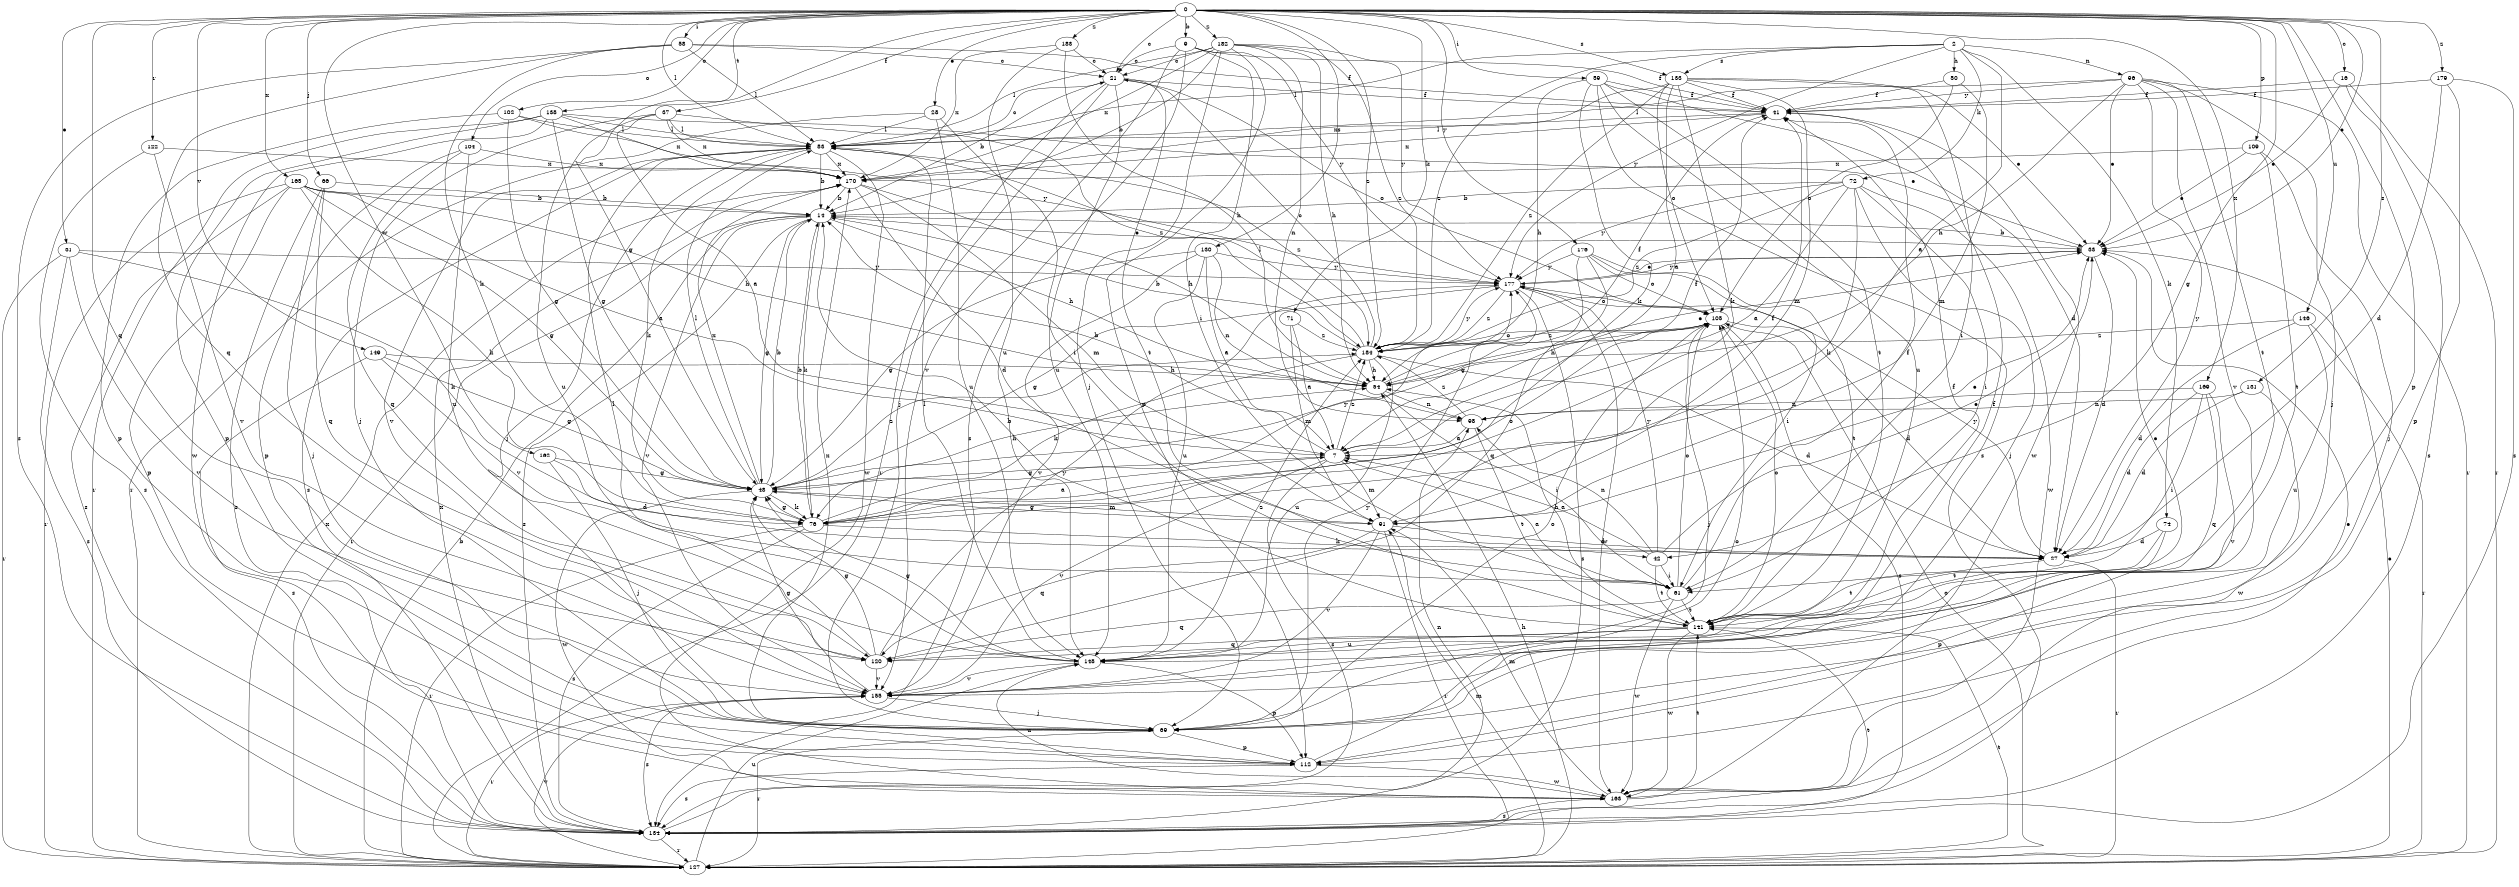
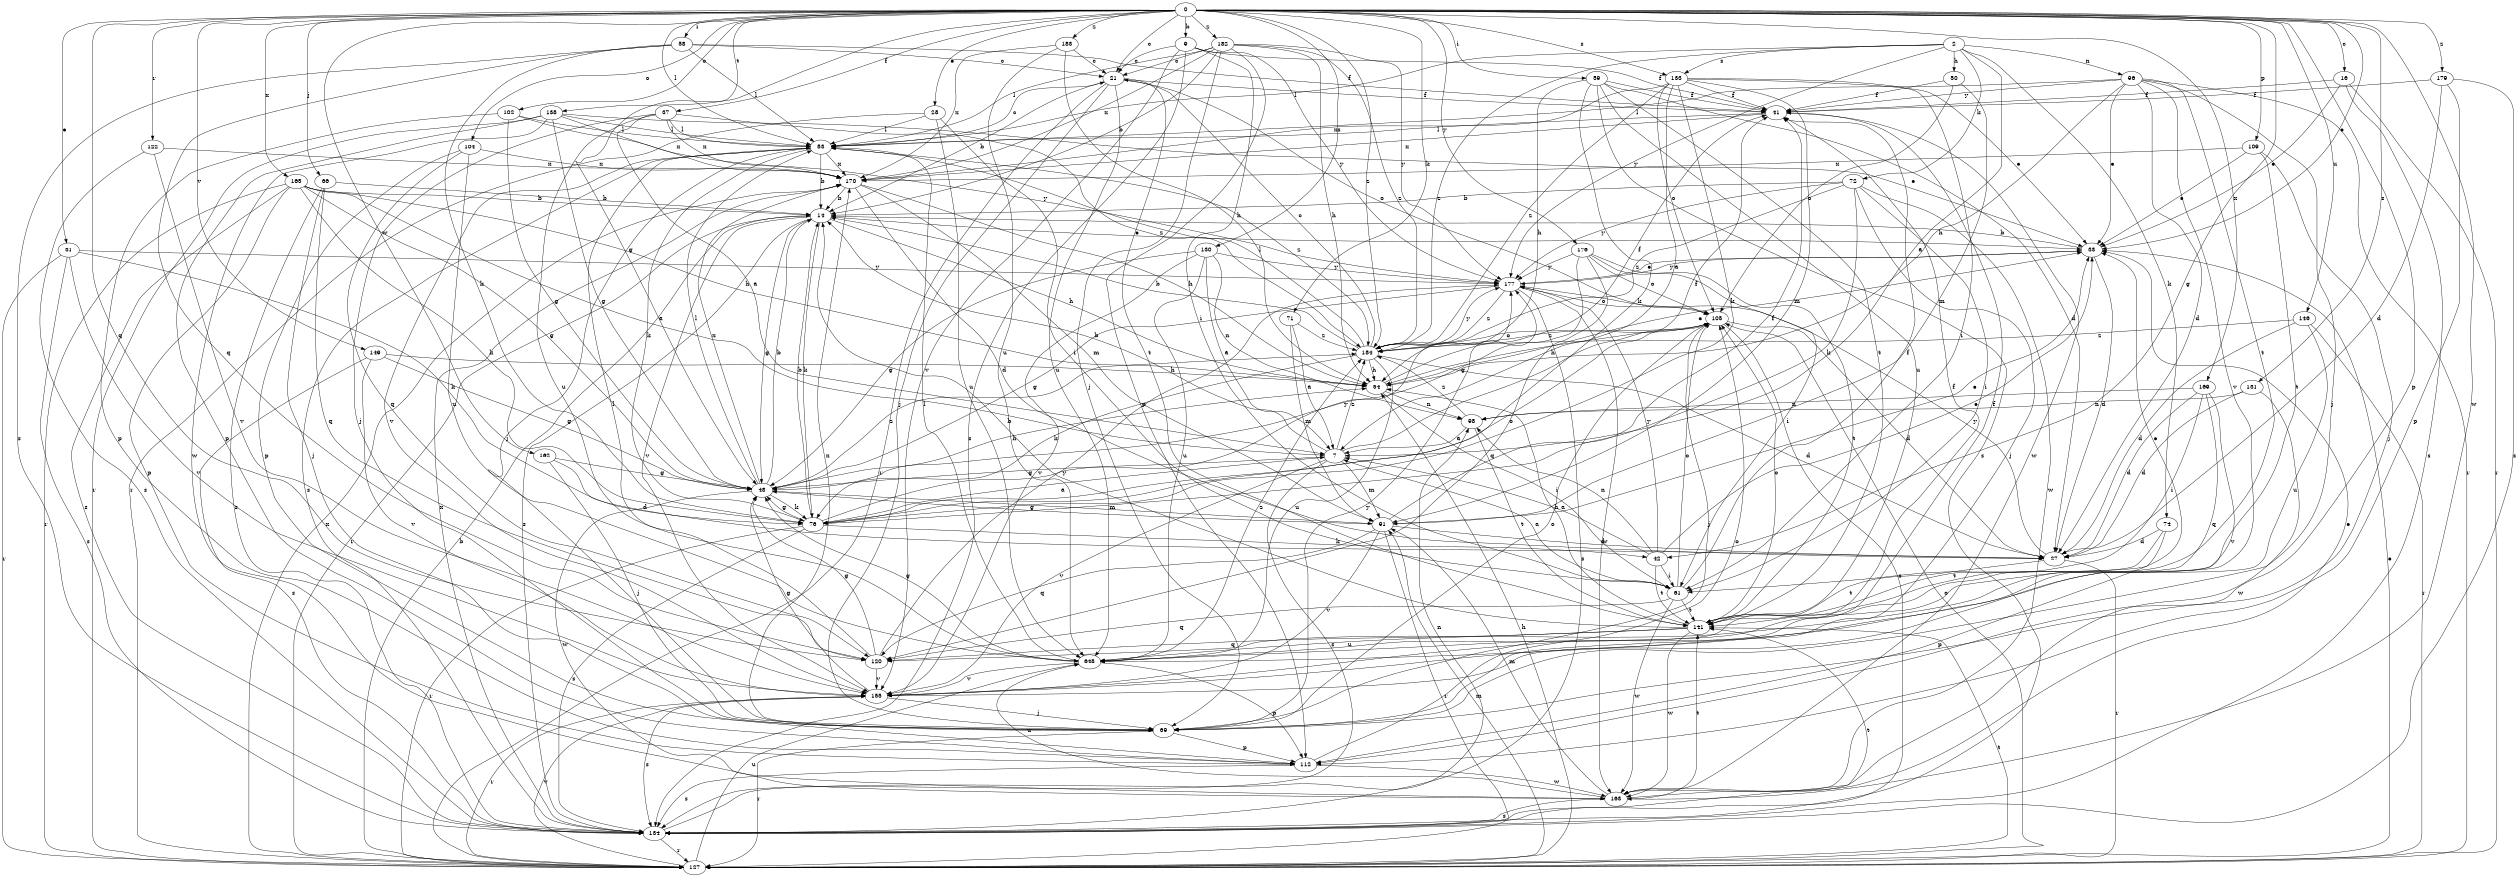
edge "182" -> "98": removed, label "n"
edge "96" -> "27": label "y" -> "d"
edge "72" -> "7": removed, label "a"
edge "149" -> "61": now "149" -> "155"
node "148": label "148" -> "648"
edge "83" -> "163": now "0" -> "163"
